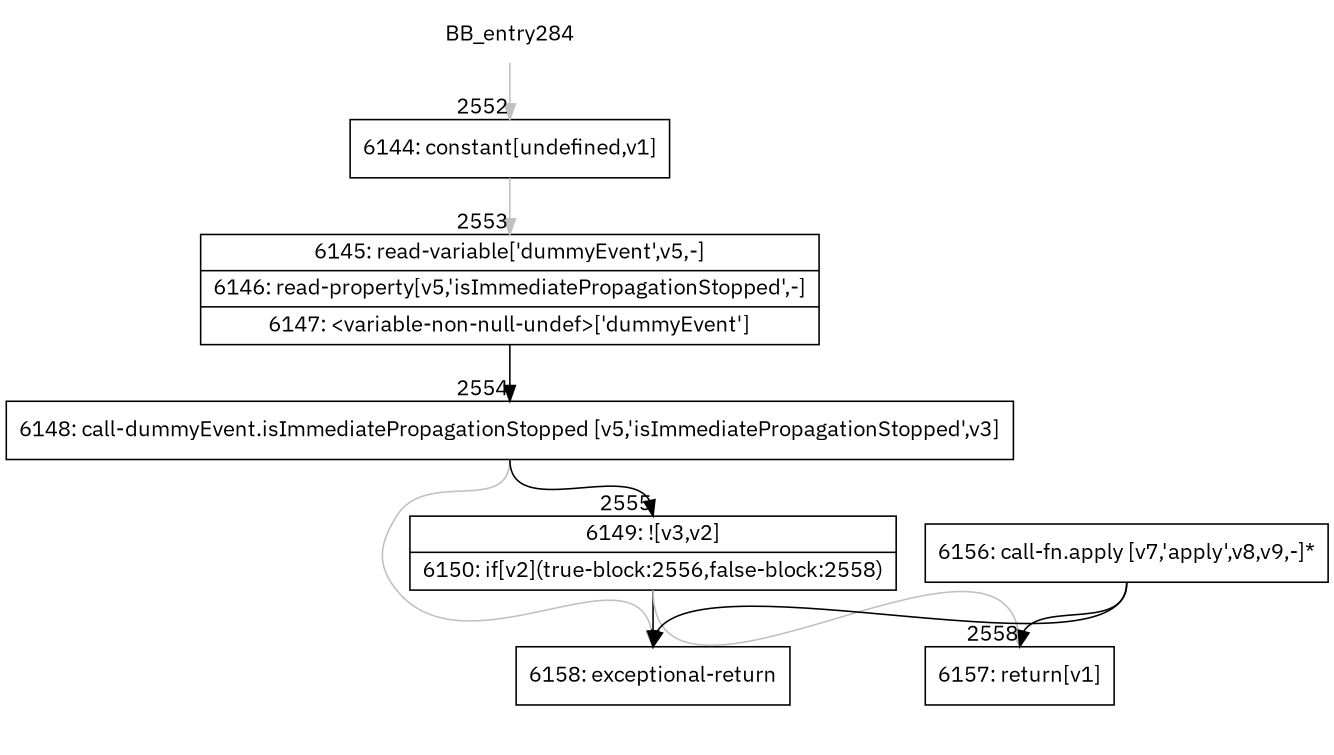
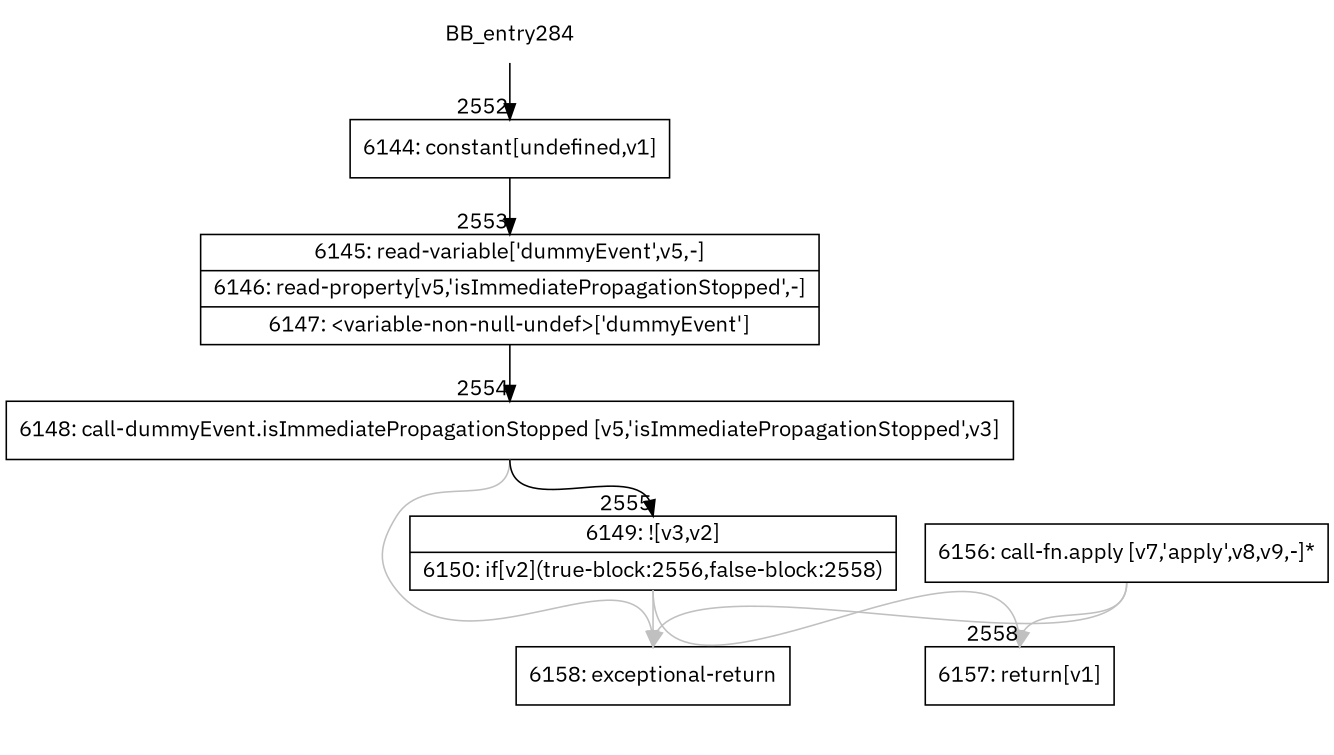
edge "BB_entry284" -> "6144: constant[undefined,v1]": color gray -> black
edge "6144: constant[undefined,v1]" -> "6145: read-variable['dummyEvent',v5,-]": color gray -> black
edge "6149: ![v3,v2]" -> "6158: exceptional-return": color black -> gray
edge "6156: call-fn.apply [v7,'apply',v8,v9,-]*" -> "6157: return[v1]": color black -> gray
edge "6156: call-fn.apply [v7,'apply',v8,v9,-]*" -> "6158: exceptional-return": color black -> gray
